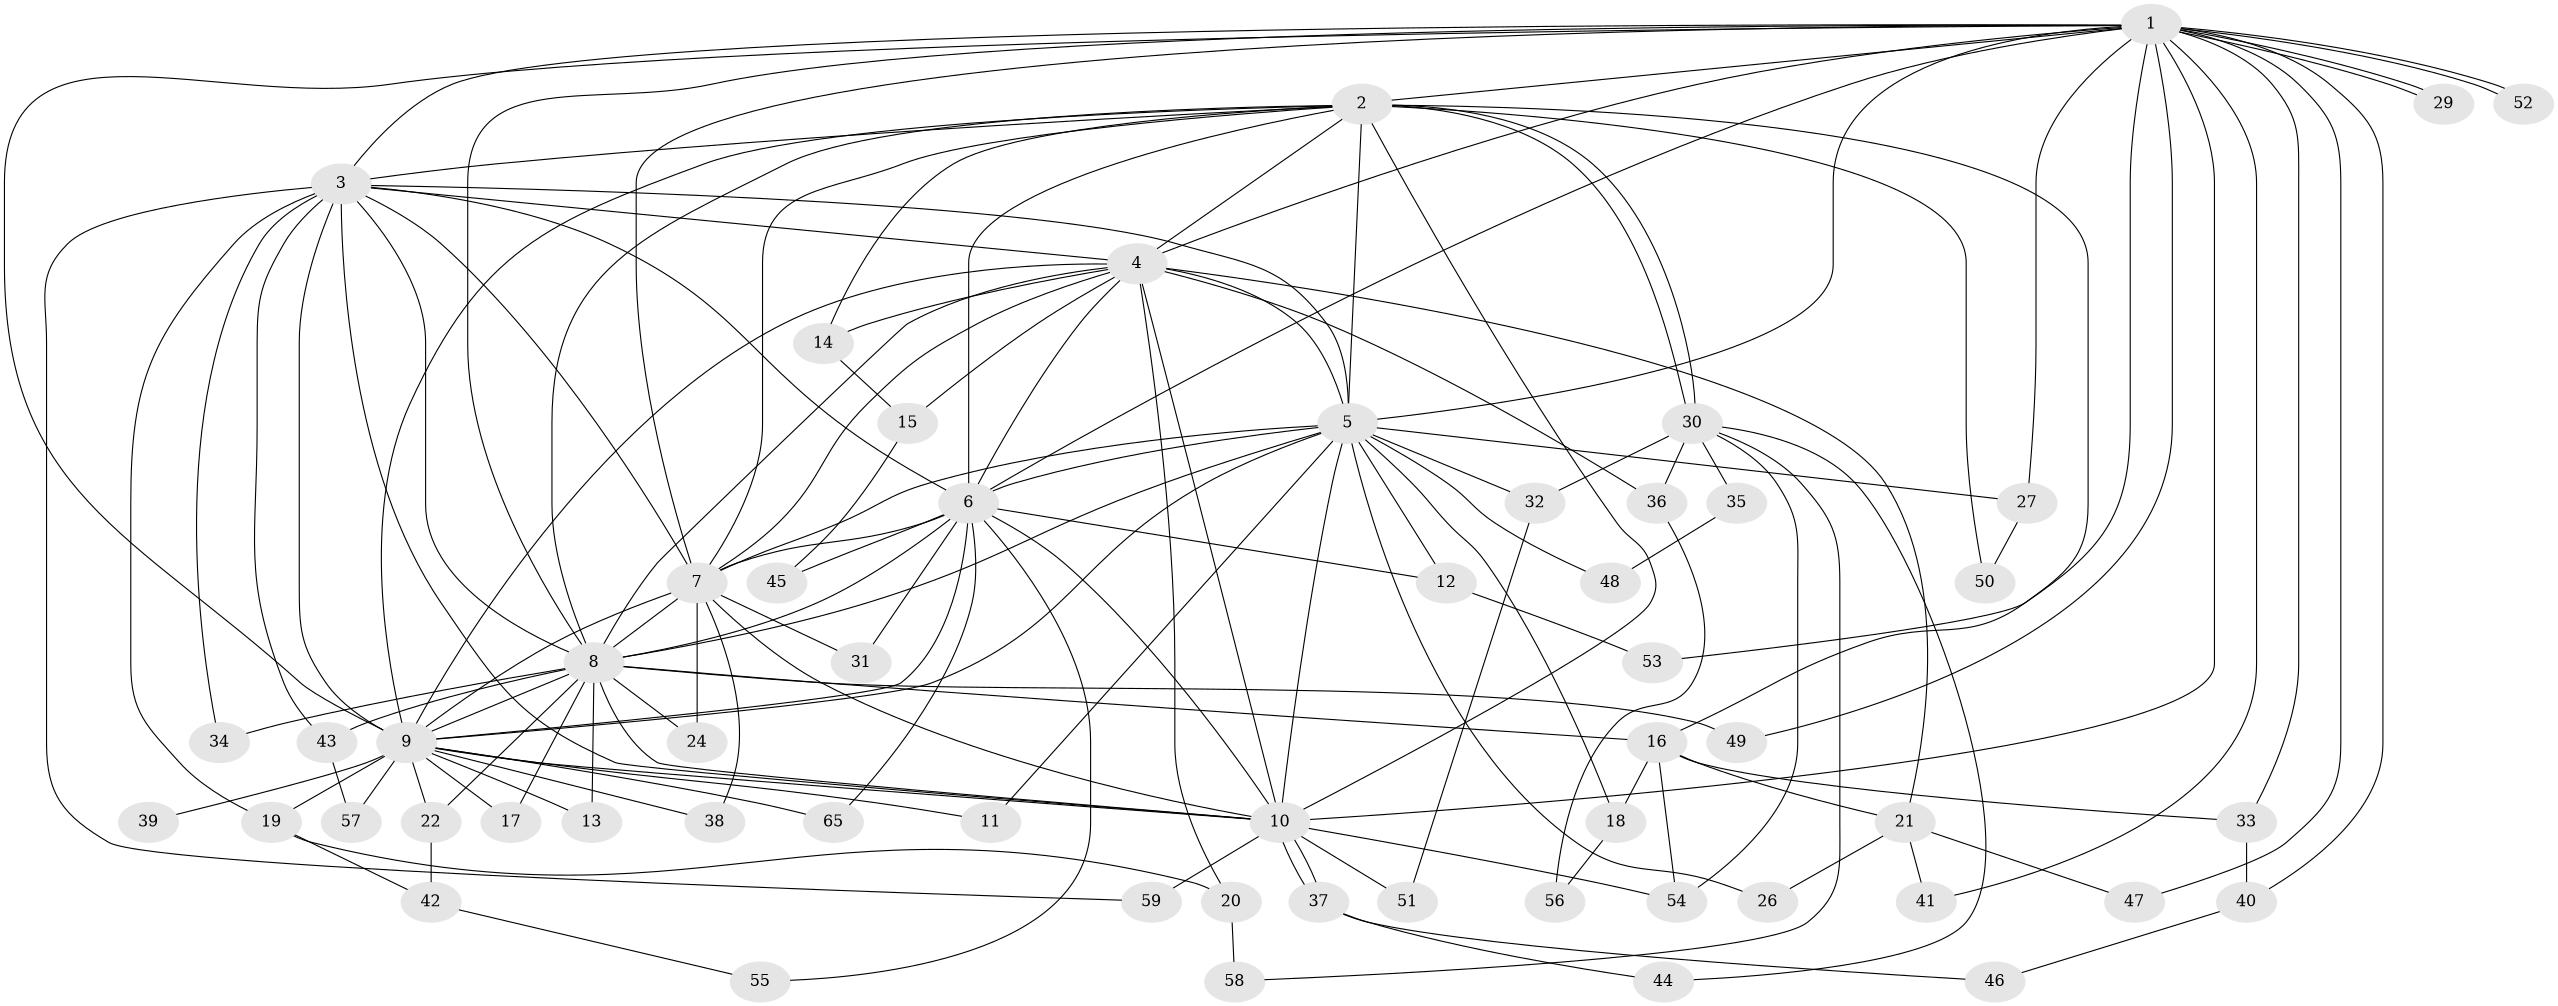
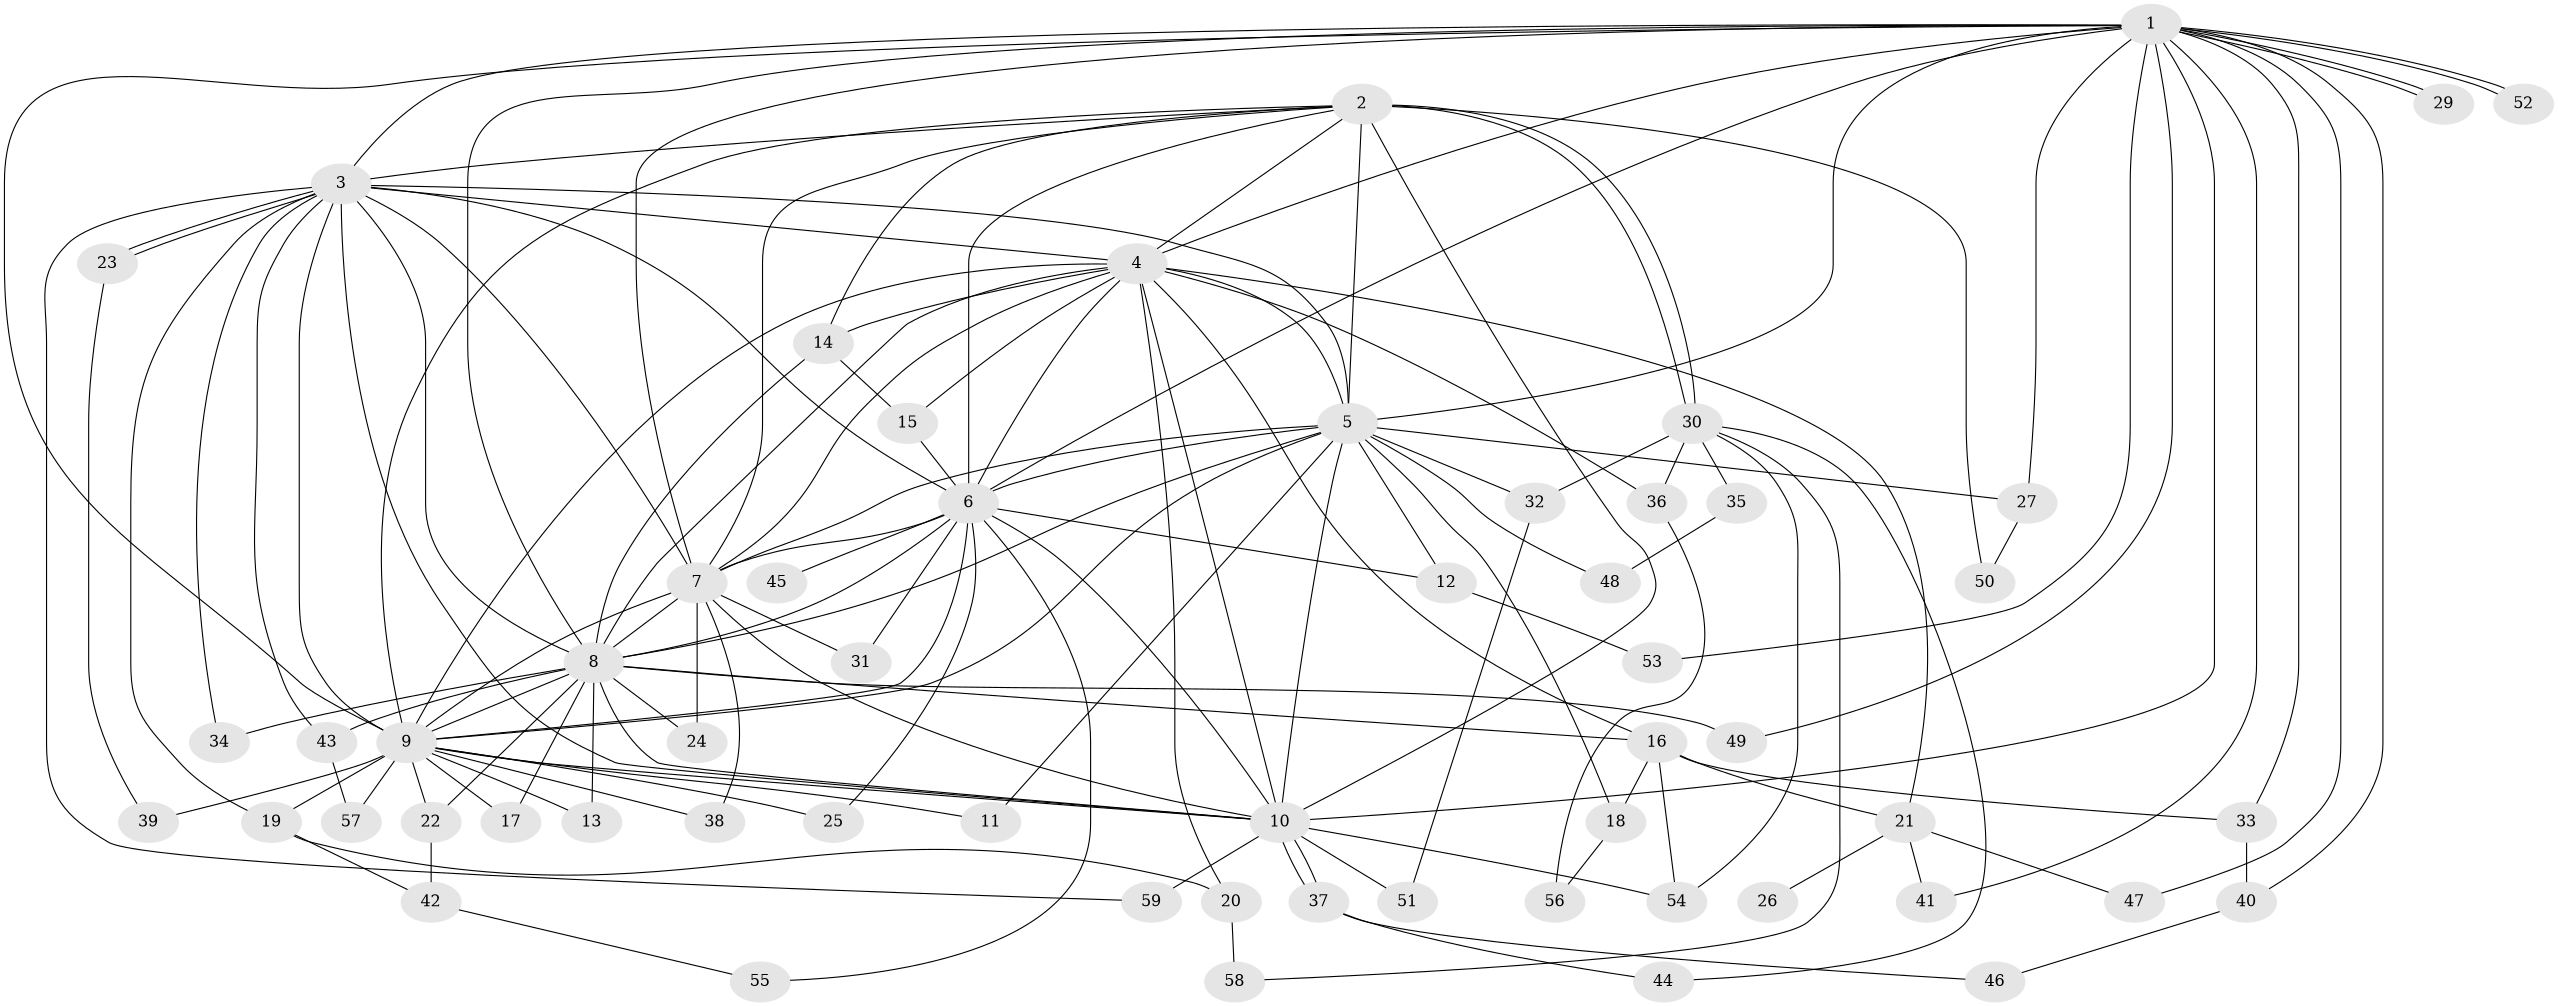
edge "1" -- "2": removed
edge "2" -- "8": now "14" -- "8"
edge "2" -- "16": now "4" -- "16"
node "23": added
edge "15" -- "45": now "15" -- "6"
edge "5" -- "26": removed
node "65": label "65" -> "25"
